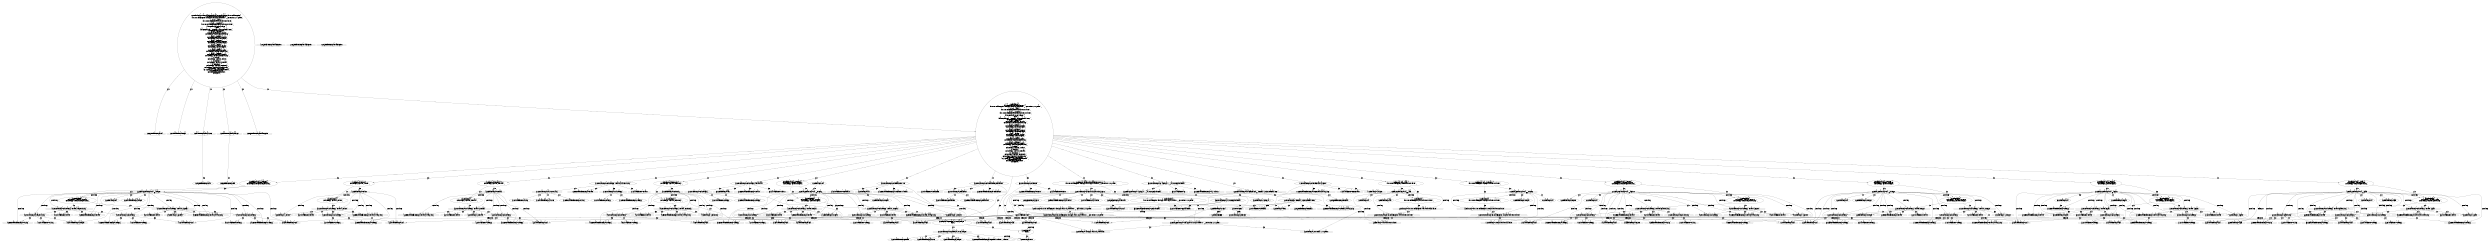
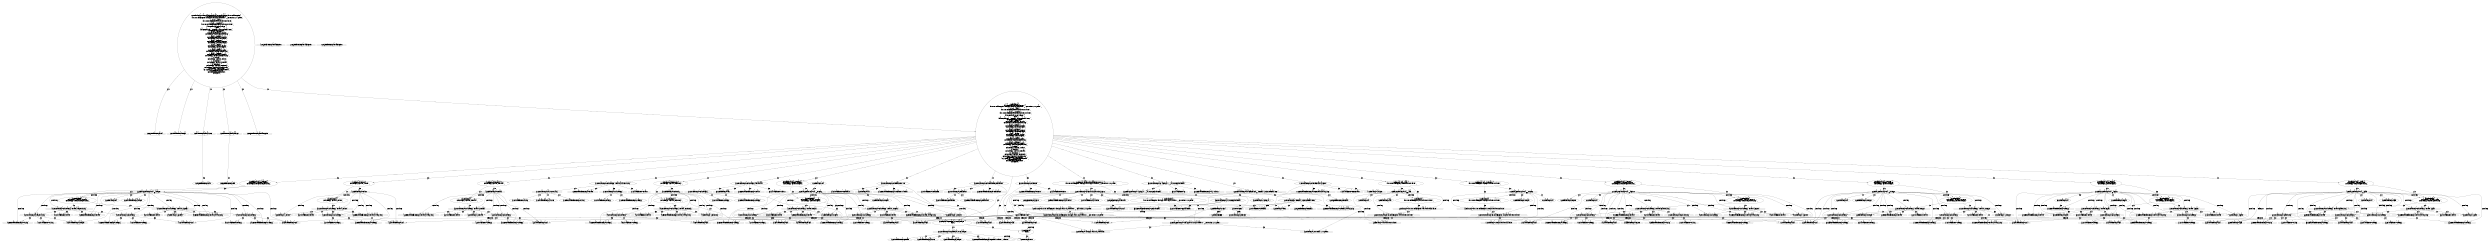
edge "55:CtInvocationImpl@getTaskName()" -> "55:CtExecutableReferenceImpl@getTaskName()": reversed
node "35:CtExecutableReferenceImpl@setValue(java.boolean.String)": label "35:CtExecutableReferenceImpl@setValue(java.boolean.String)" -> "35:CtExecutableReferenceImpl@setValue(java.lang.String)"
edge "36:CtVirtualElement@toString" -> "36:CtInvocationImpl@sigfile.toString()": reversed
node "24:CtExecutableReferenceImpl@createArg()": added
